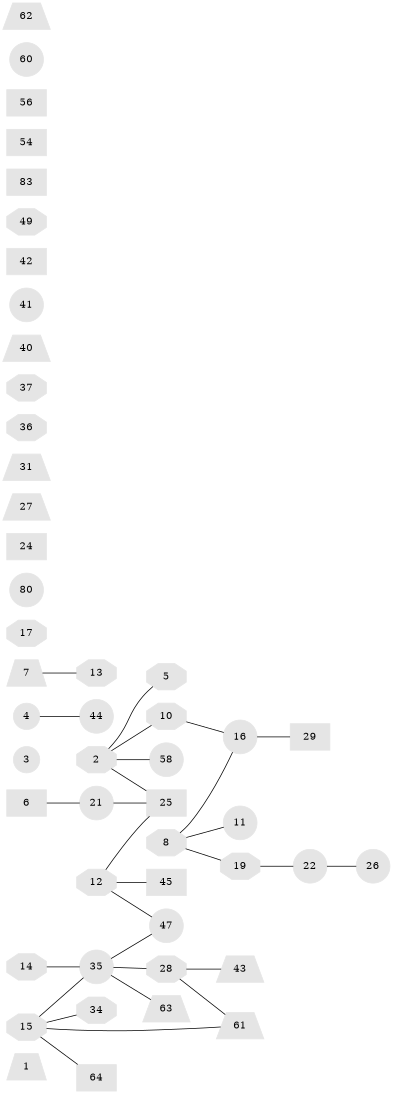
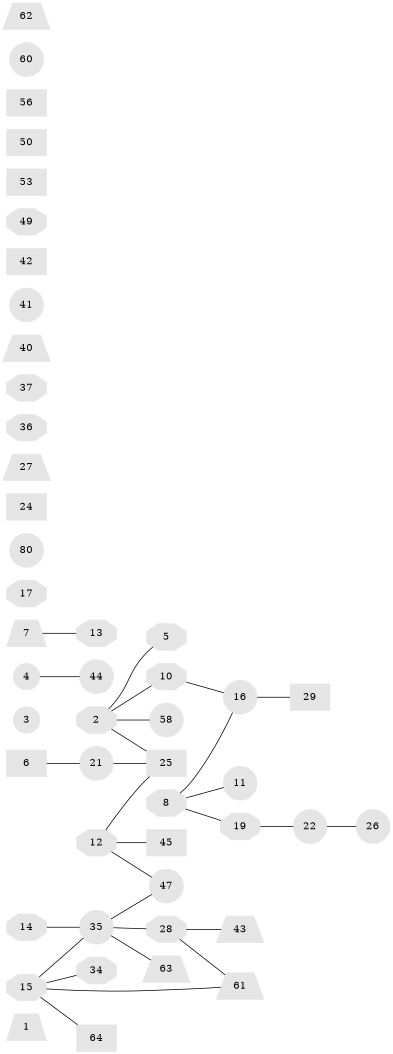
node "54": label "54" -> "50"
node "83": label "83" -> "53"
node "31": removed
